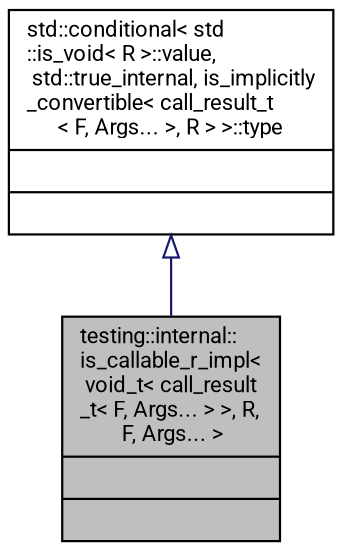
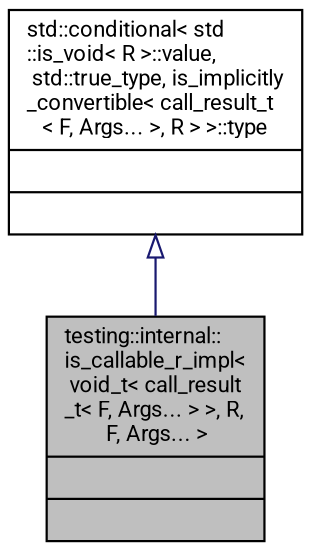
node "std::conditional< std": text "std::true_internal, is_implicitly" -> "std::true_type, is_implicitly"
